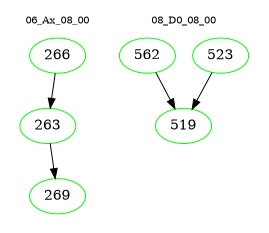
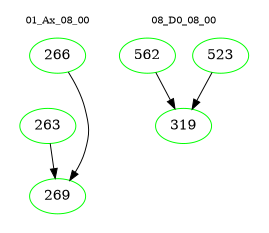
cluster "06_Ax_08_00": label "06_Ax_08_00" -> "01_Ax_08_00"
edge "266" -> "263": now "266" -> "269"
node "519": label "519" -> "319"
